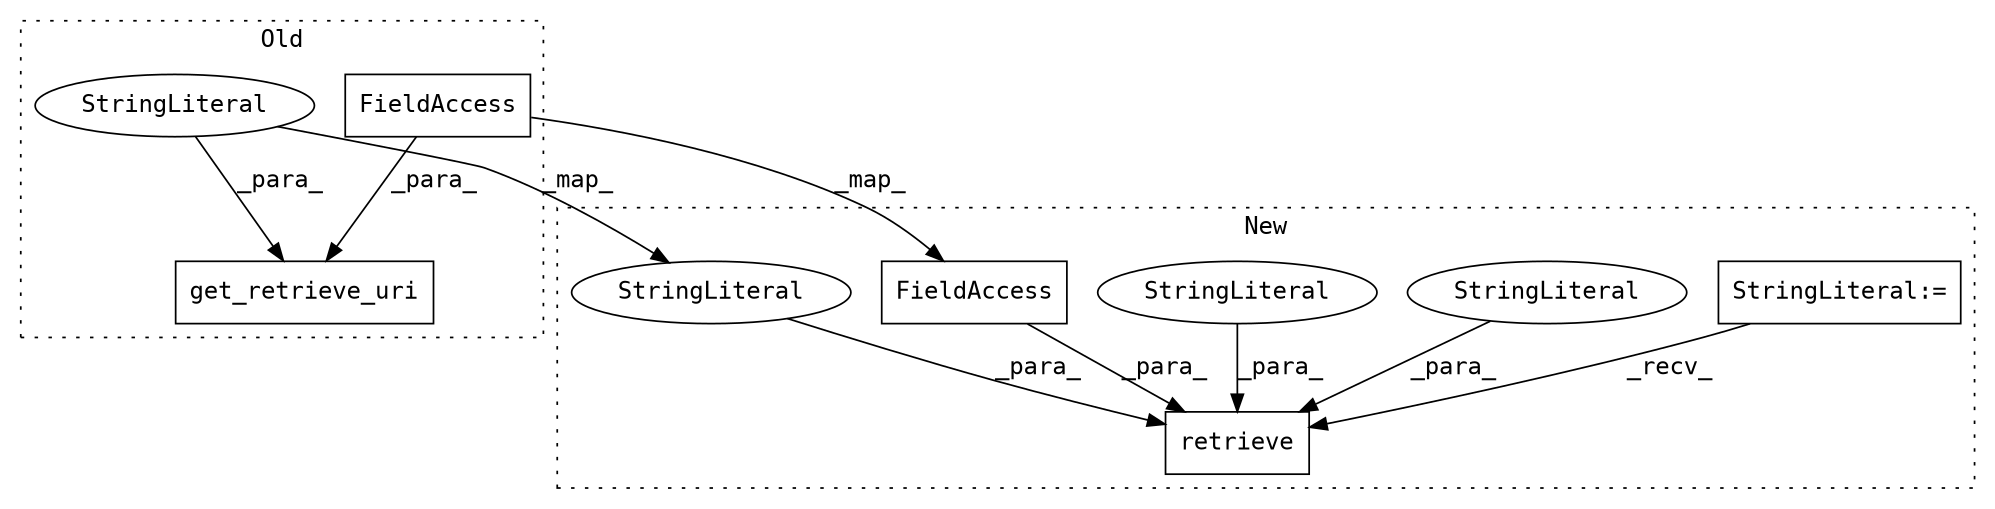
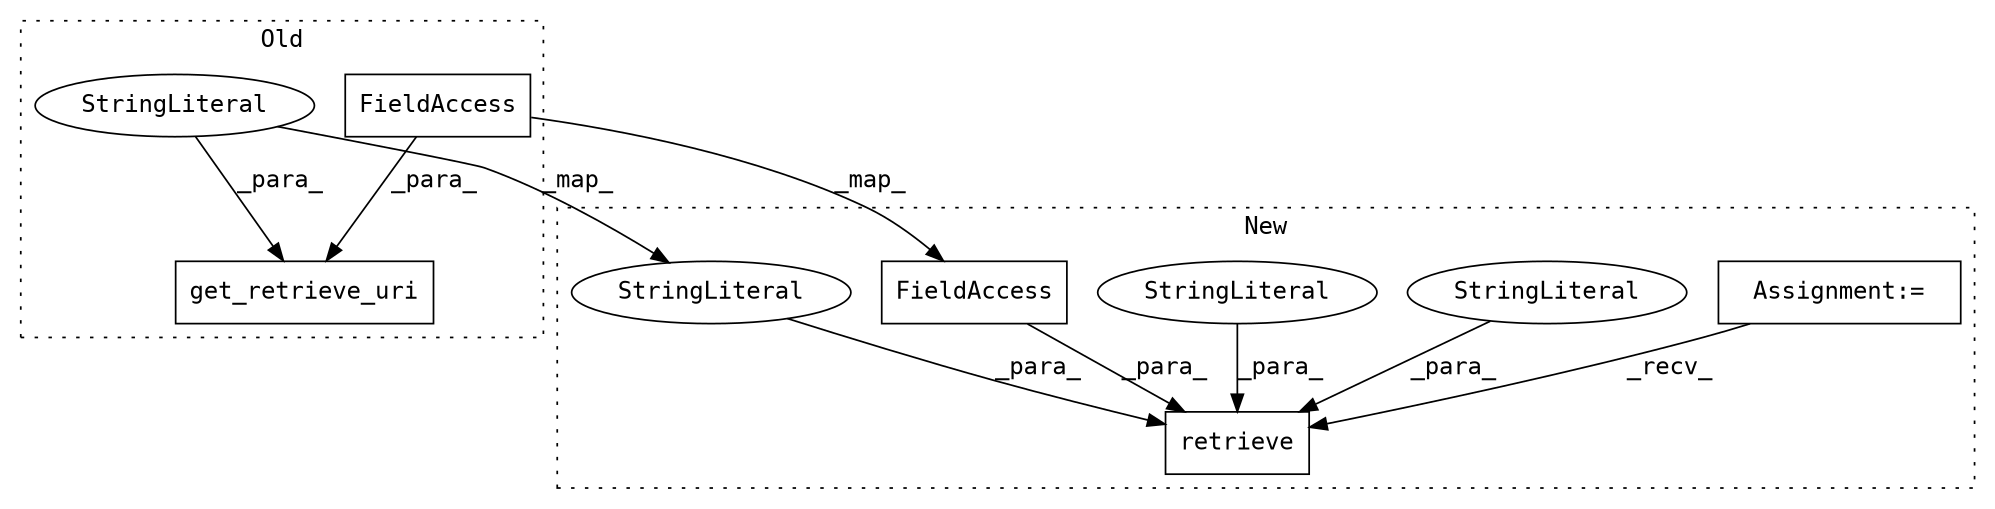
node "StringLiteral:=": label "StringLiteral:=" -> "Assignment:="
